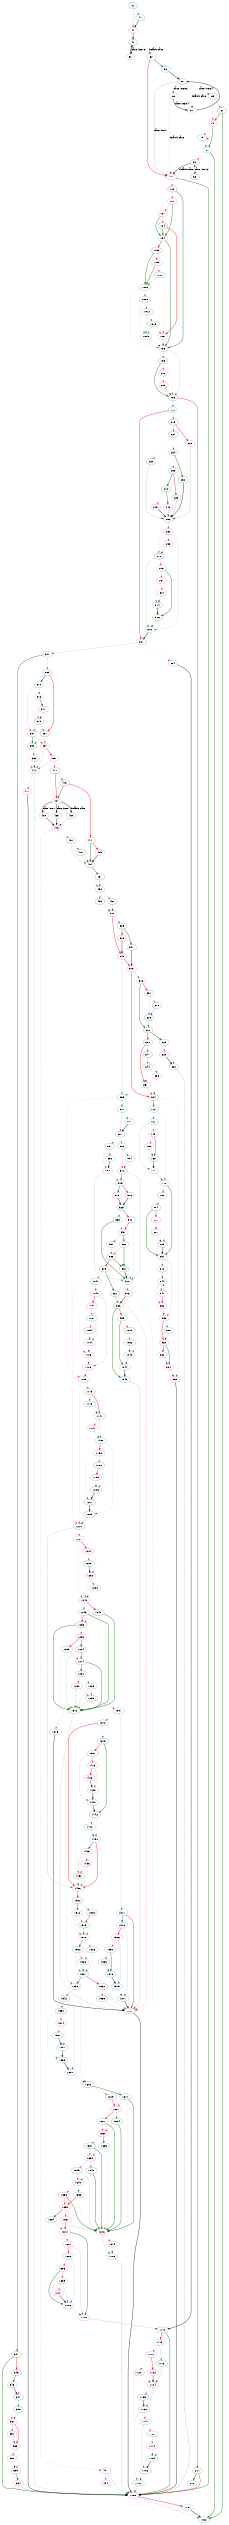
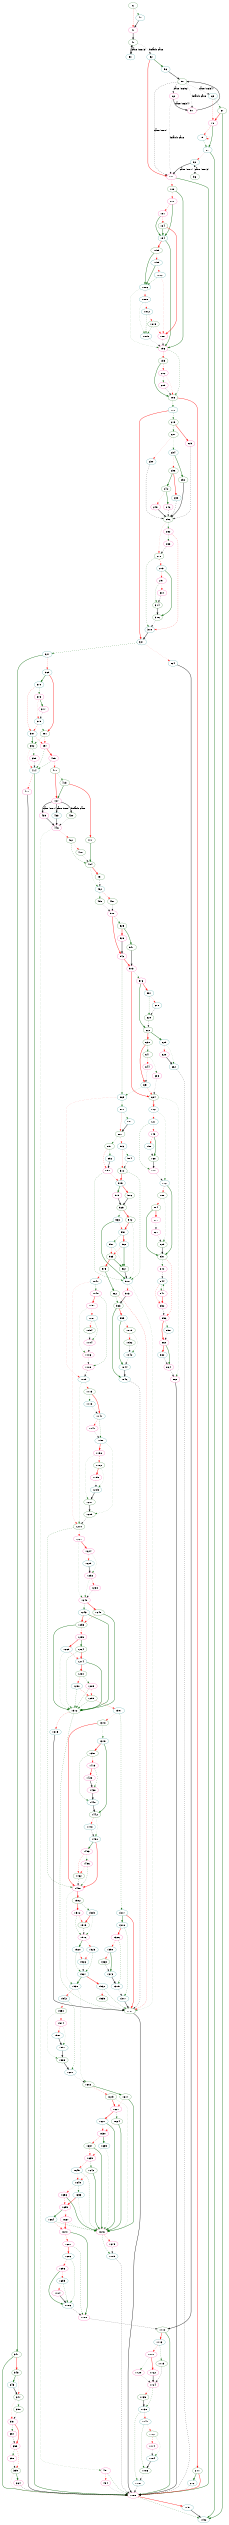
edge "92" -> "101": label "default case" -> "case (x=1)"
node "483": removed
edge "414" -> "1788": style dashed -> bold
